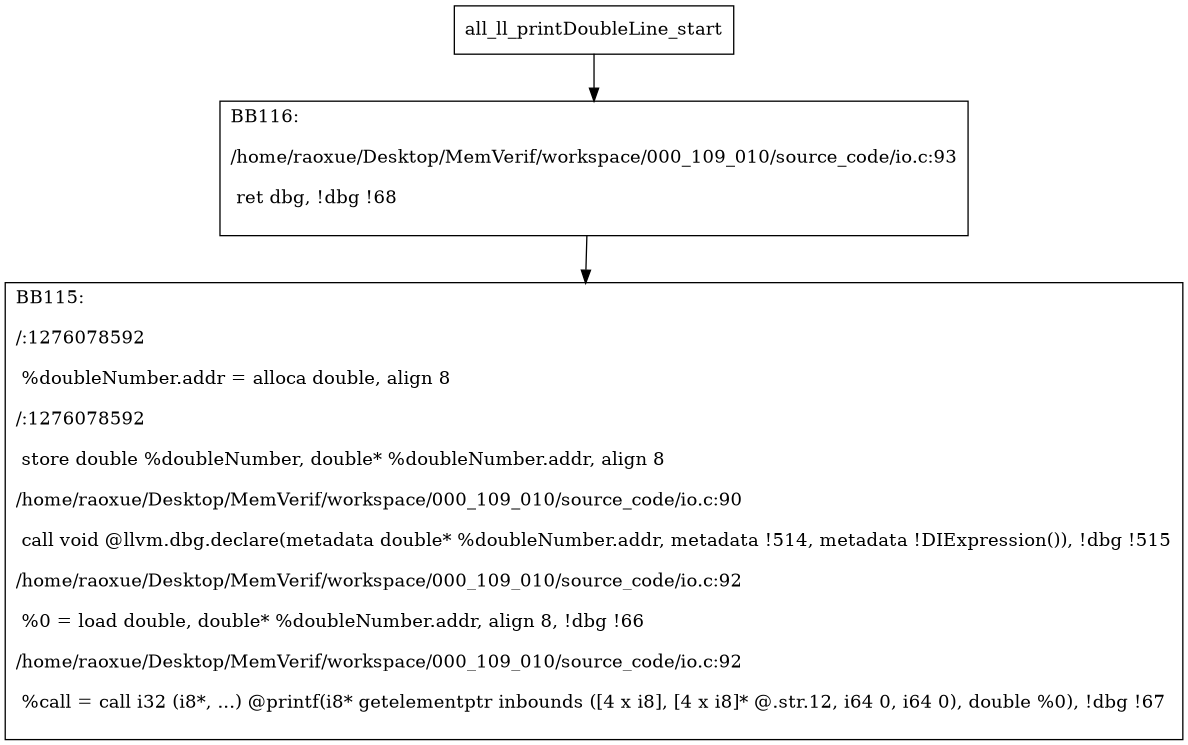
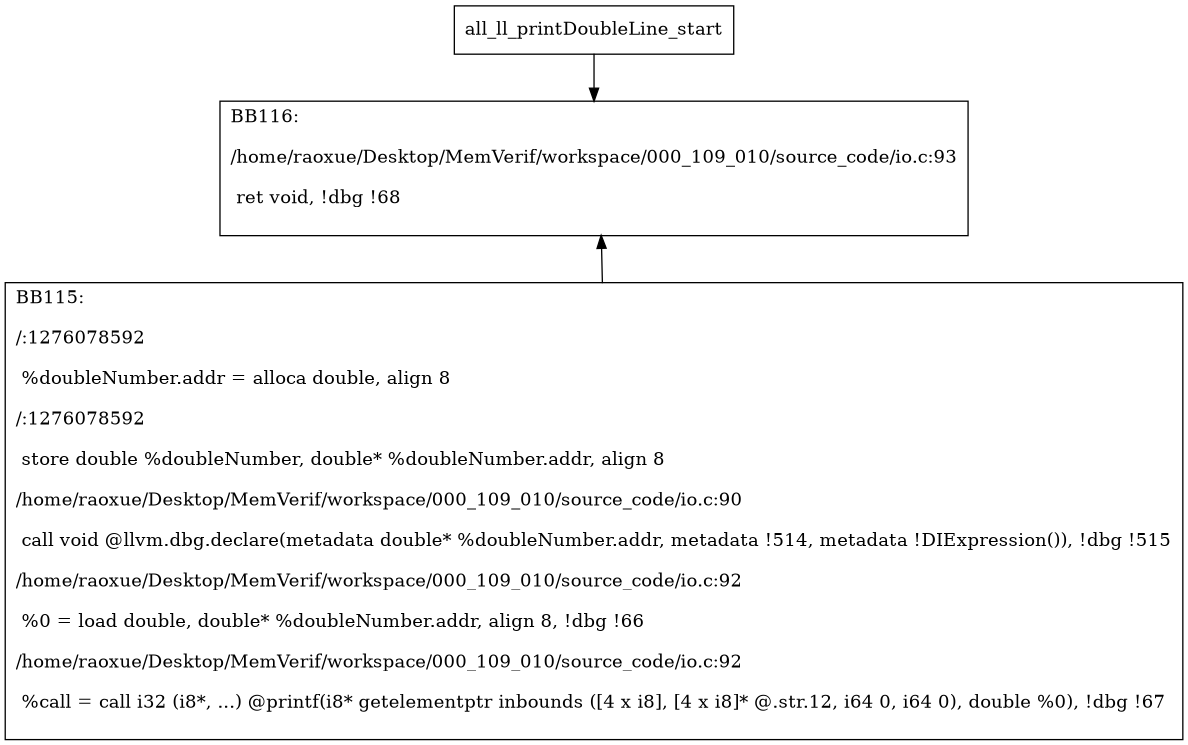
node "BB116:": text "ret dbg, !dbg !68" -> "ret void, !dbg !68"
edge "BB116:" -> "BB115:": reversed
